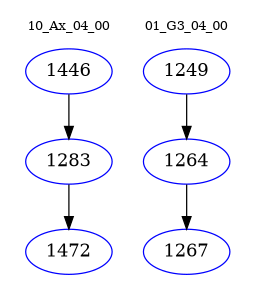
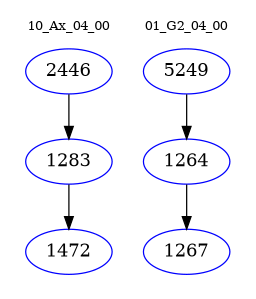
cluster "01_G3_04_00": label "01_G3_04_00" -> "01_G2_04_00"
node "1446": label "1446" -> "2446"
node "1249": label "1249" -> "5249"
